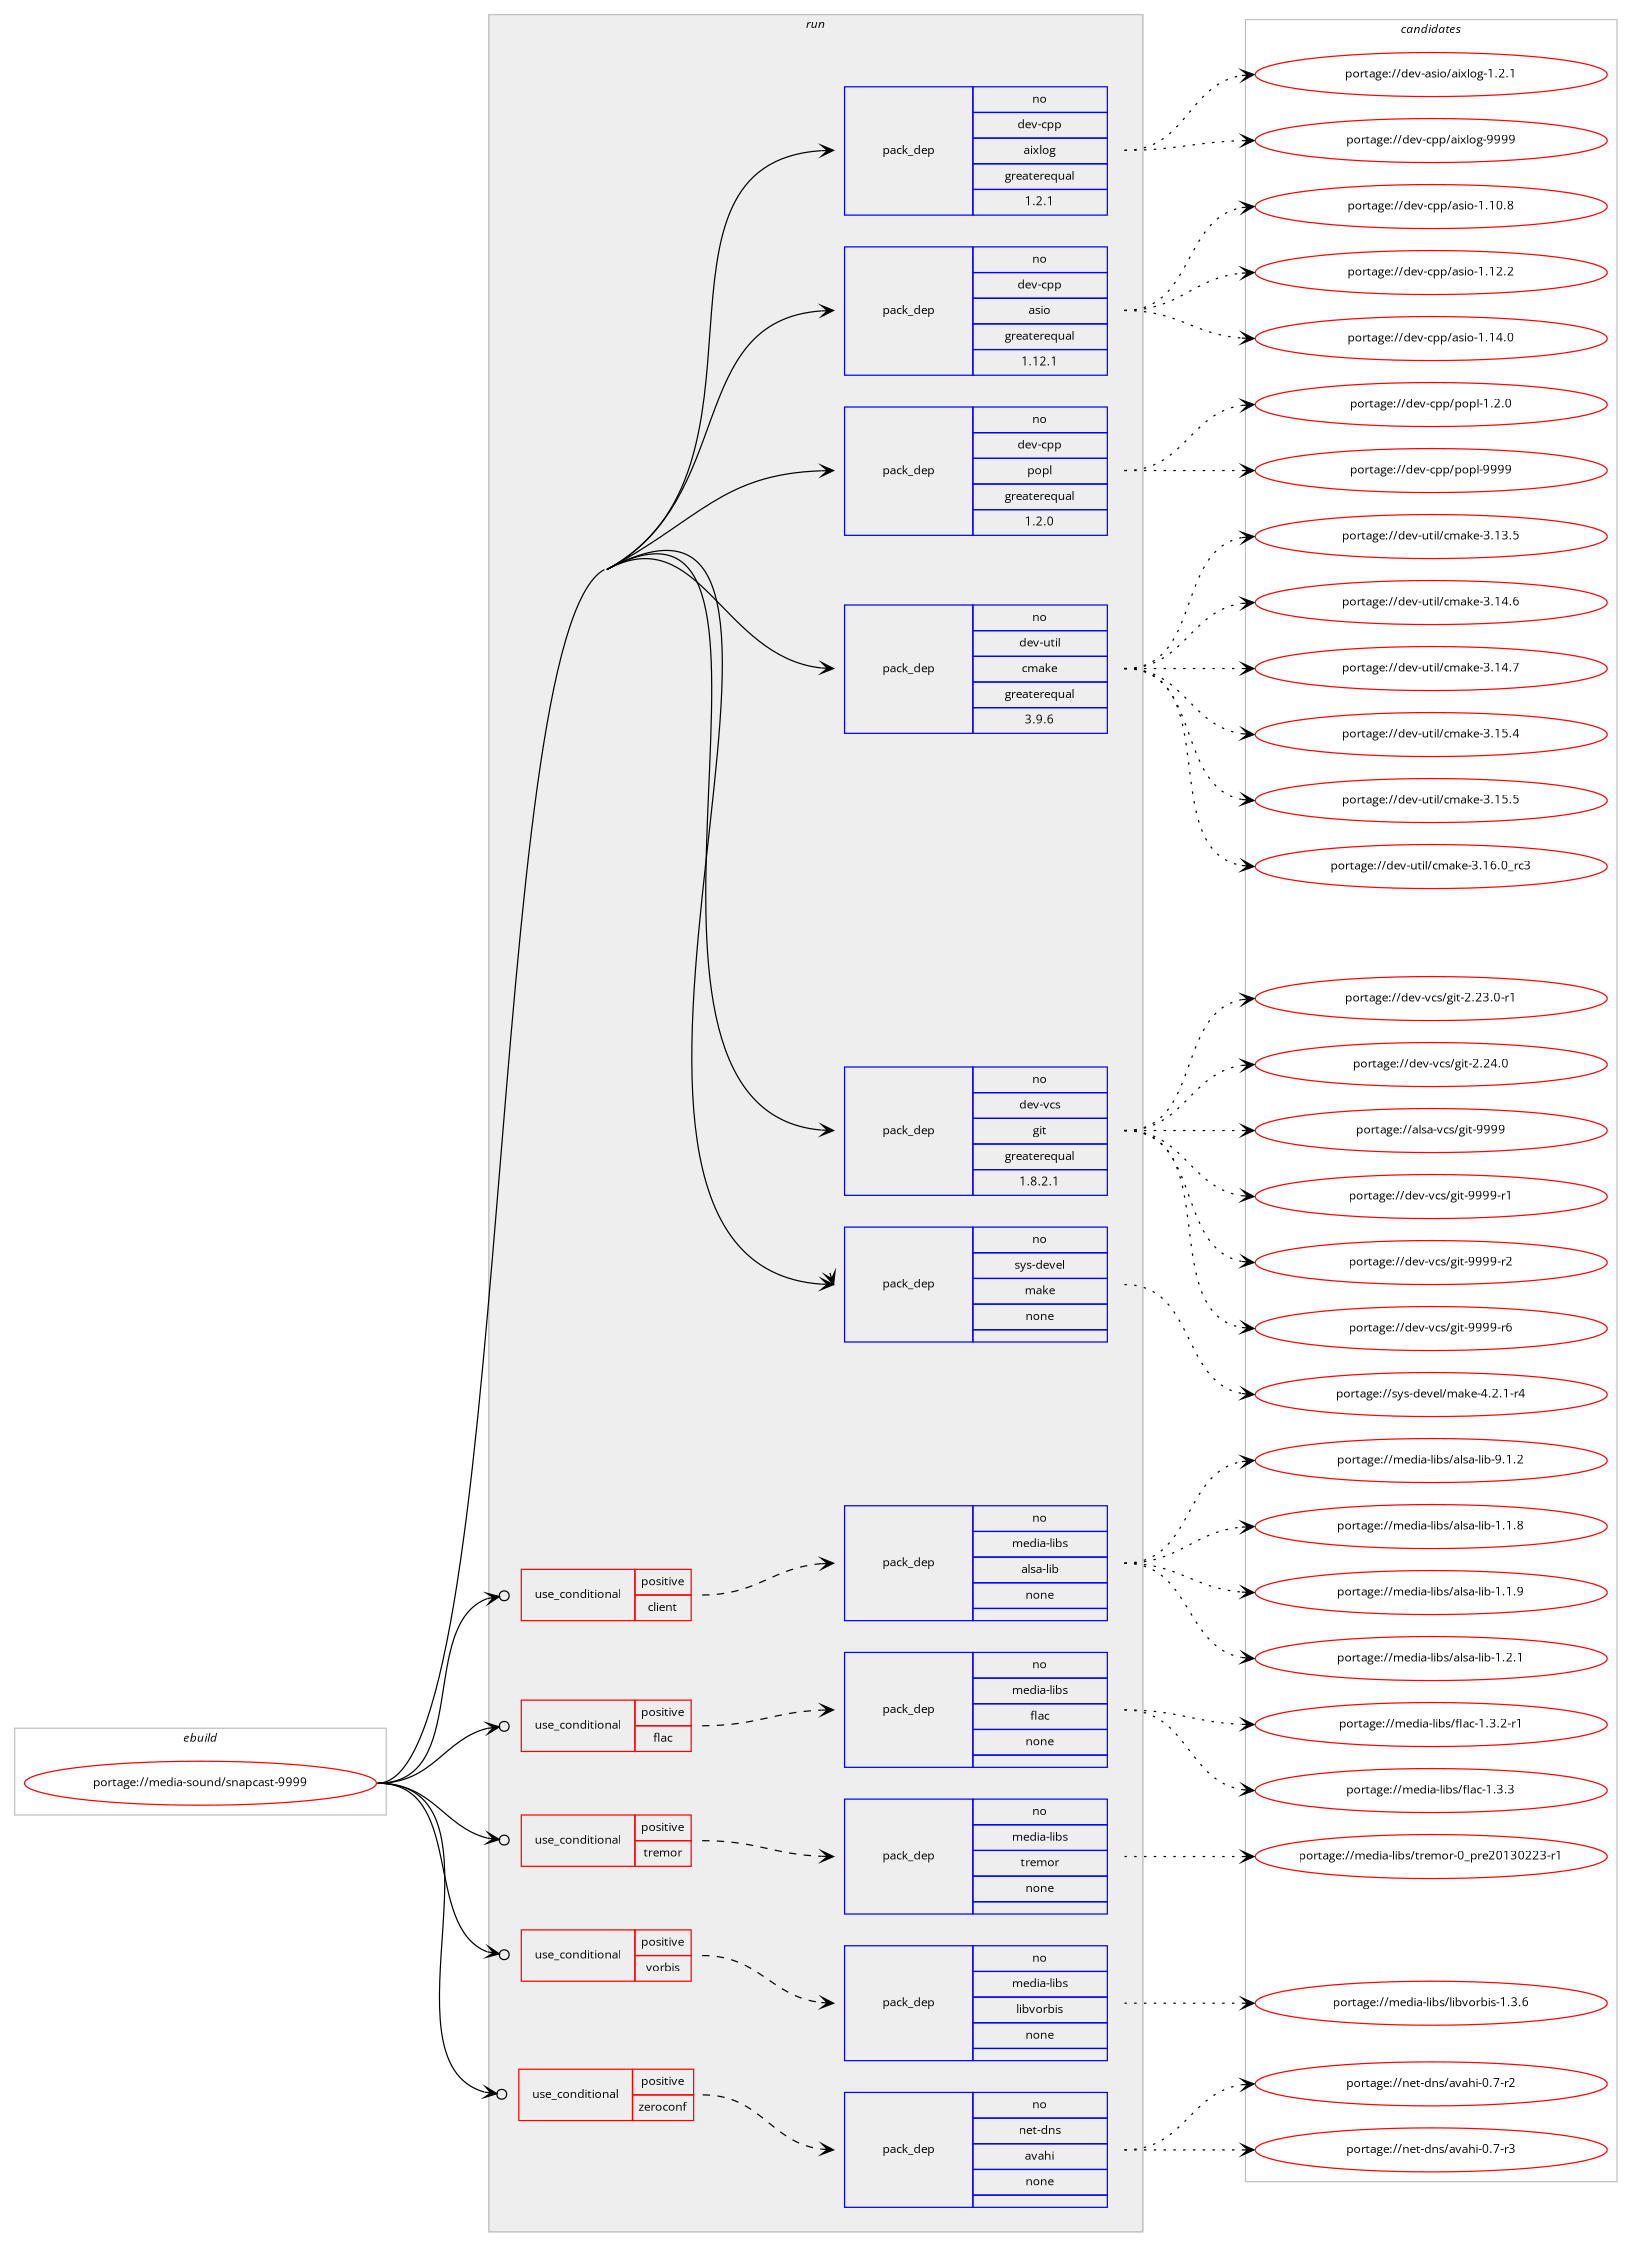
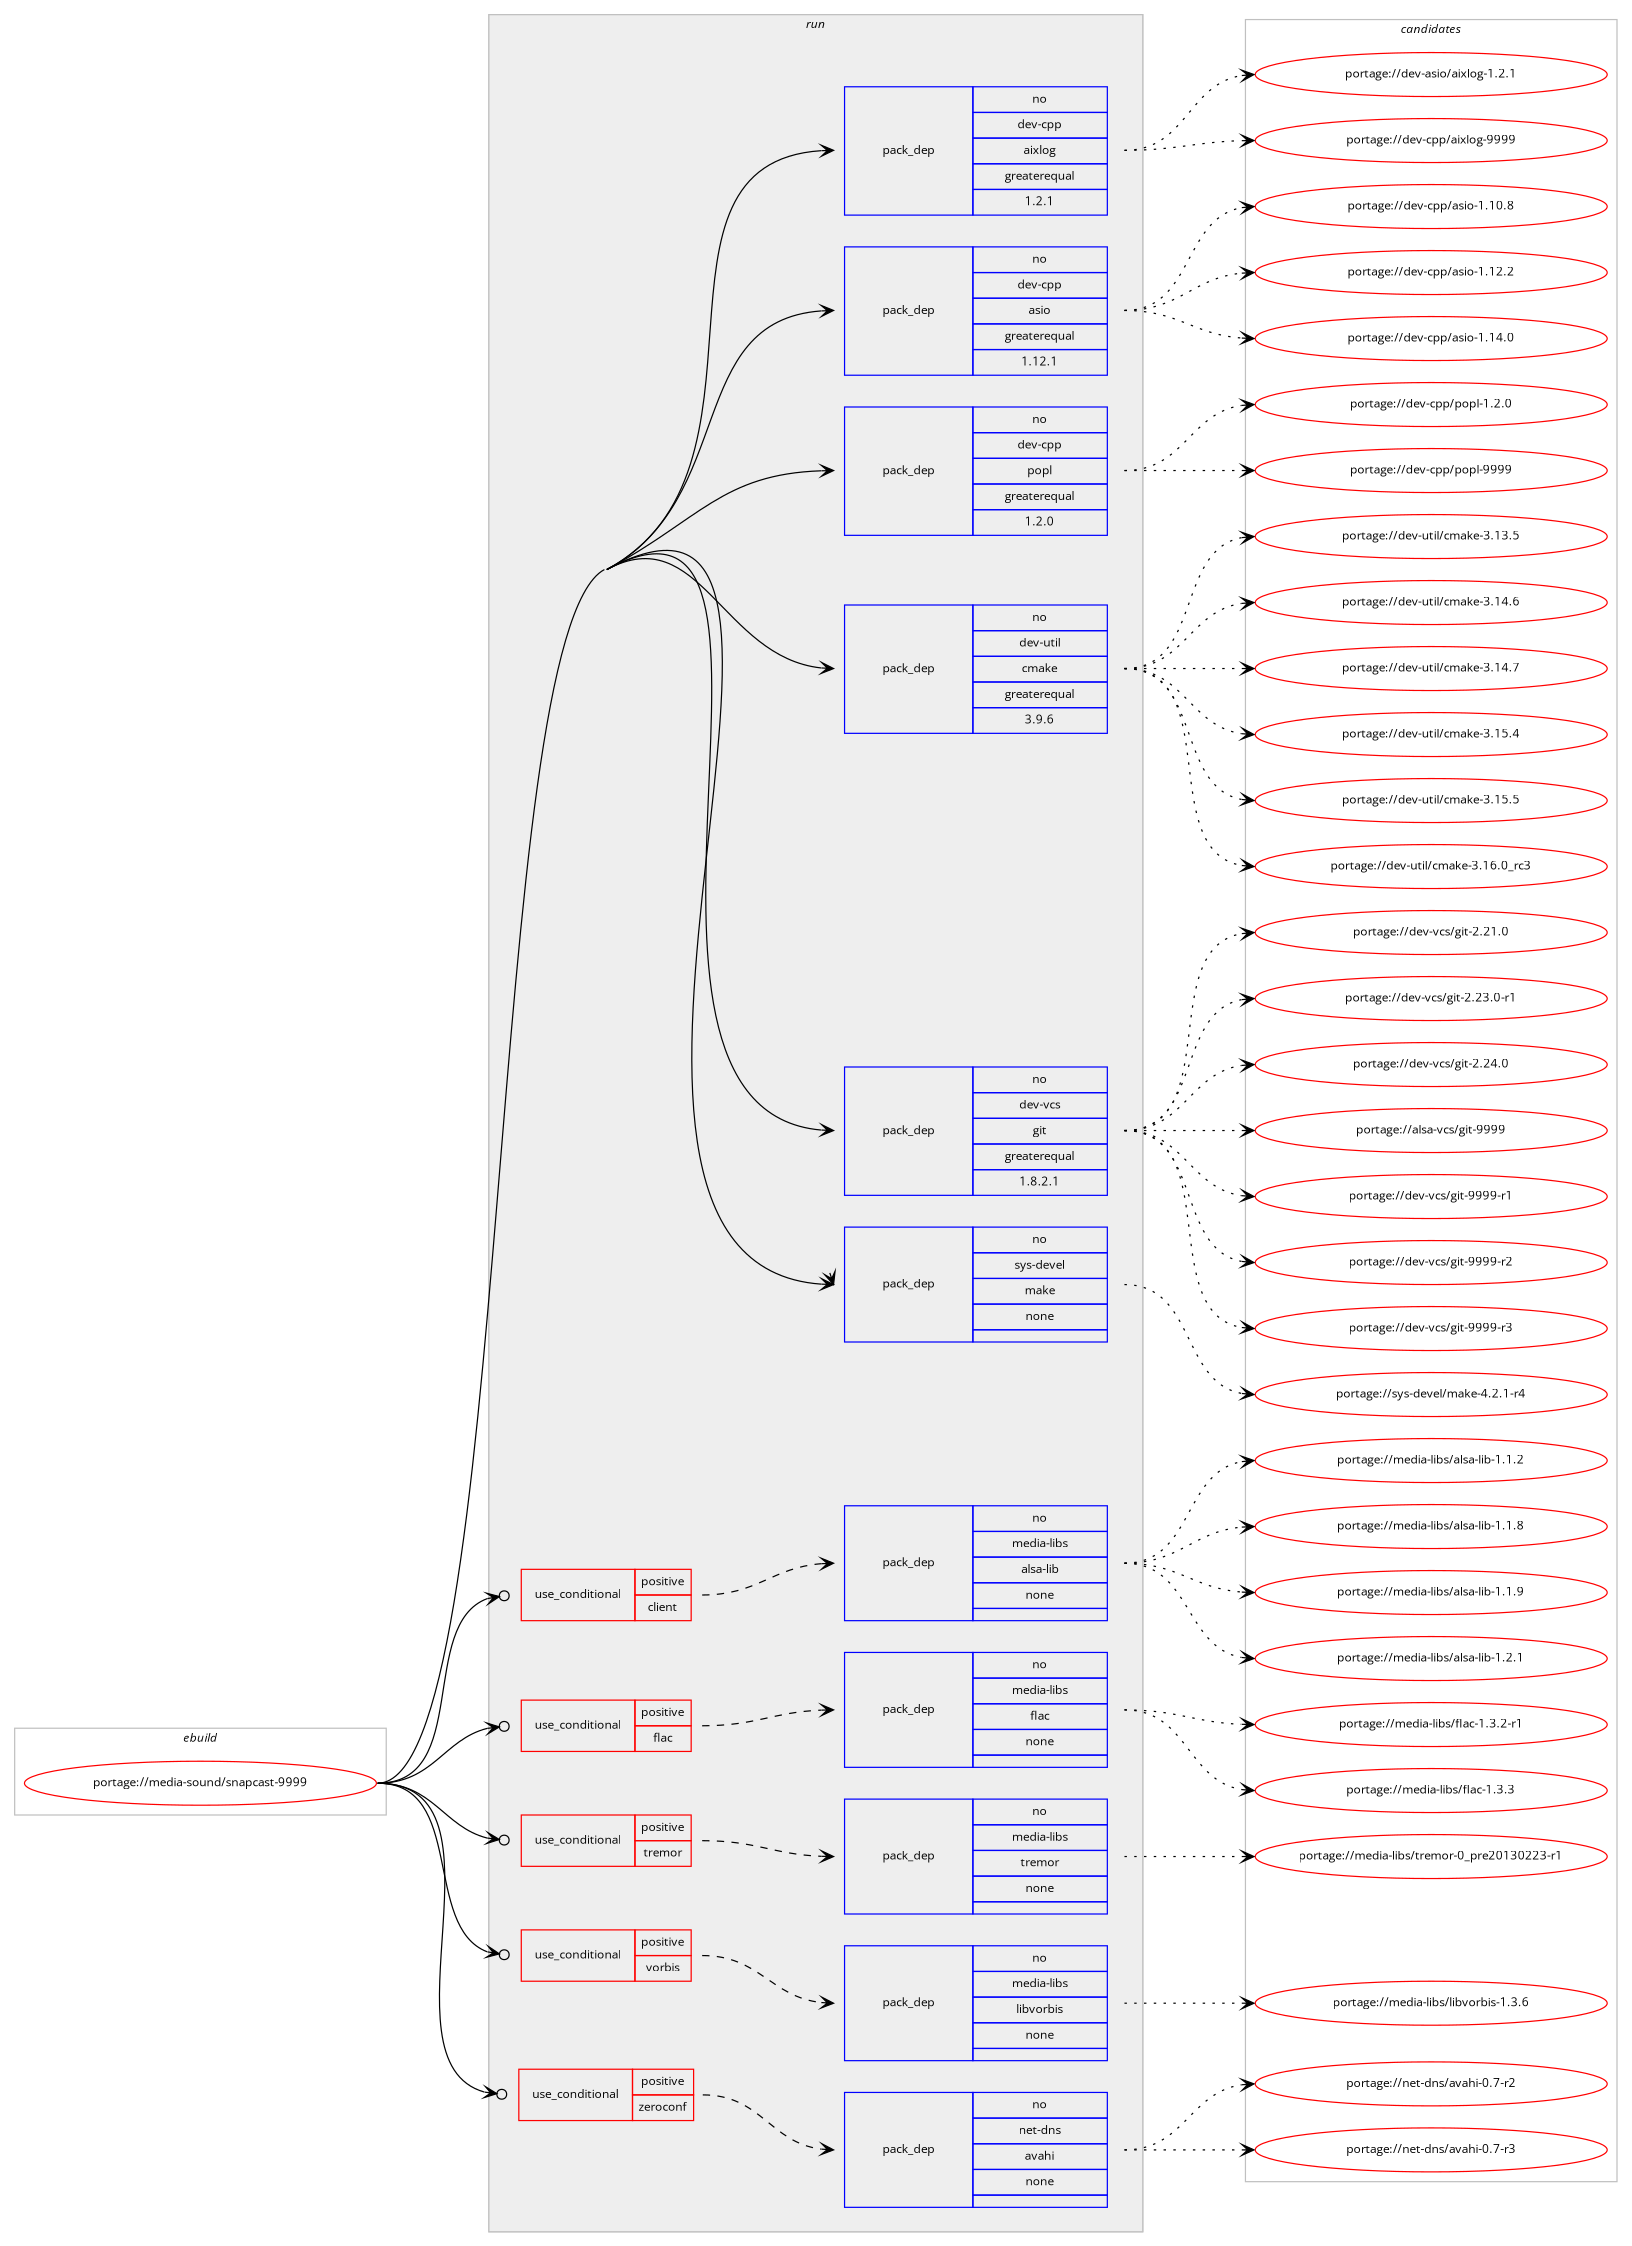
node "portage://dev-vcs/git-2.21.0": added
node "portage://dev-vcs/git-9999-r6": label "portage://dev-vcs/git-9999-r6" -> "portage://dev-vcs/git-9999-r3"
node "portage://media-libs/alsa-lib-9.1.2": label "portage://media-libs/alsa-lib-9.1.2" -> "portage://media-libs/alsa-lib-1.1.2"
